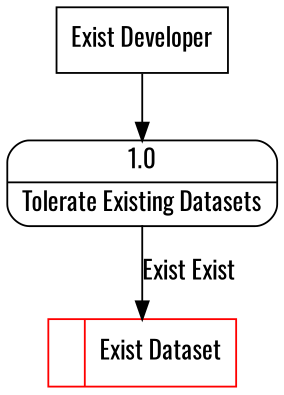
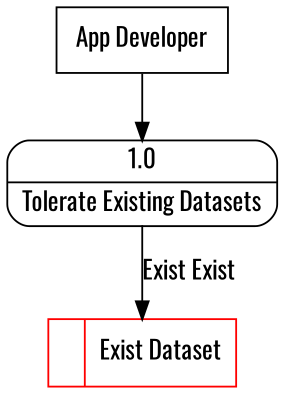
node "Exist Developer": label "Exist Developer" -> "App Developer"
